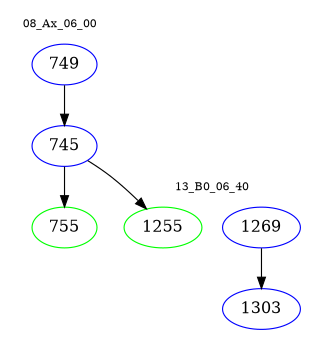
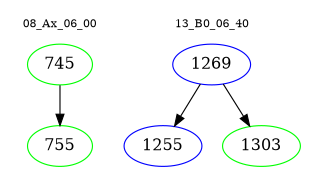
node "749": removed
node "745": color blue -> green
edge "745" -> "1255": now "1269" -> "1255"
node "1255": color green -> blue
node "1303": color blue -> green
